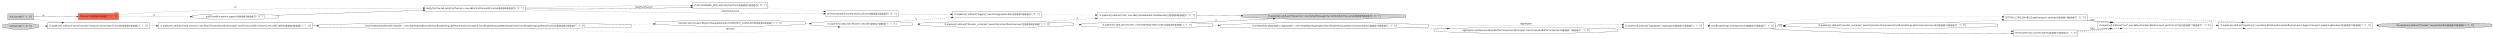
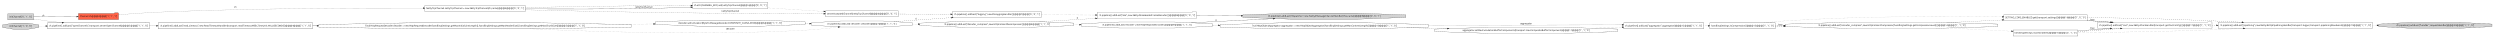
node "addClosedExceptionLogger(ch)@@@3@@@['0', '0', '1']": removed
edge "handlingSettings.isCompression()@@@13@@@['1', '1', '0']" -> "handlingSettings.isCorsEnabled()@@@16@@@['0', '1', '0']": removed
